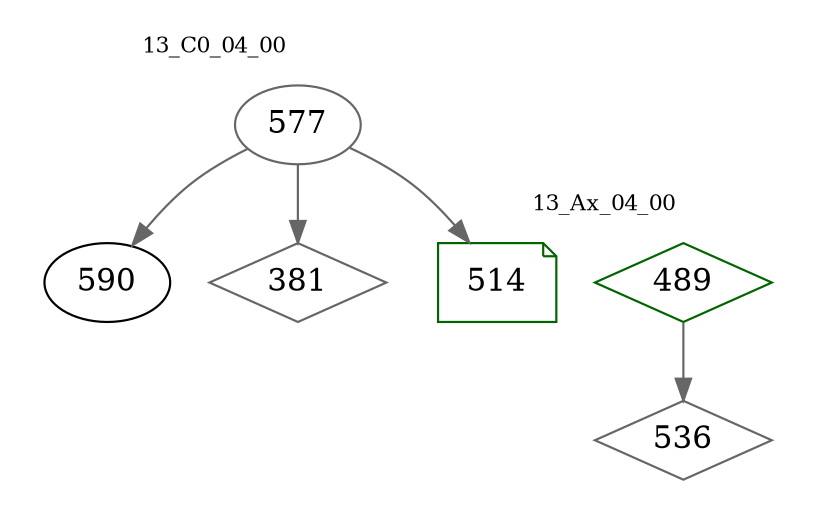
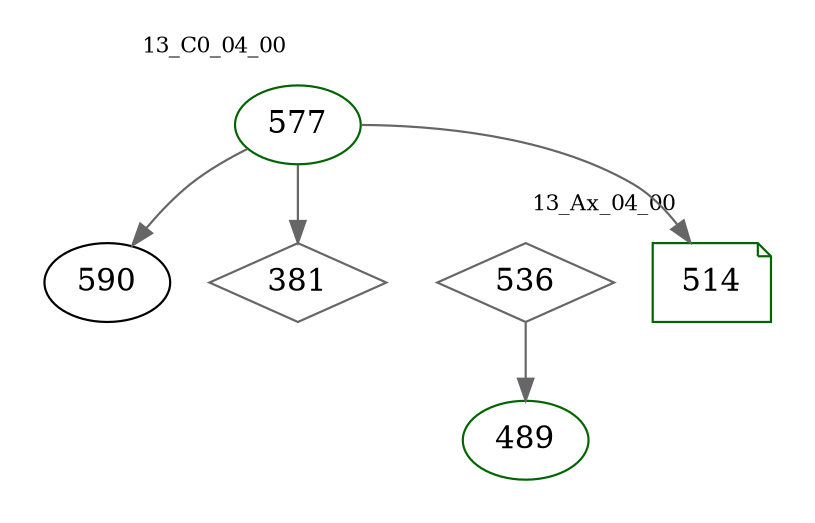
node "577": color gray40 -> darkgreen
node "489": shape diamond -> ellipse
edge "489" -> "536": reversed
